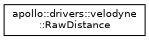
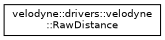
node "apollo::drivers::velodyne ::RawDistance": label "apollo::drivers::velodyne ::RawDistance" -> "velodyne::drivers::velodyne ::RawDistance"
